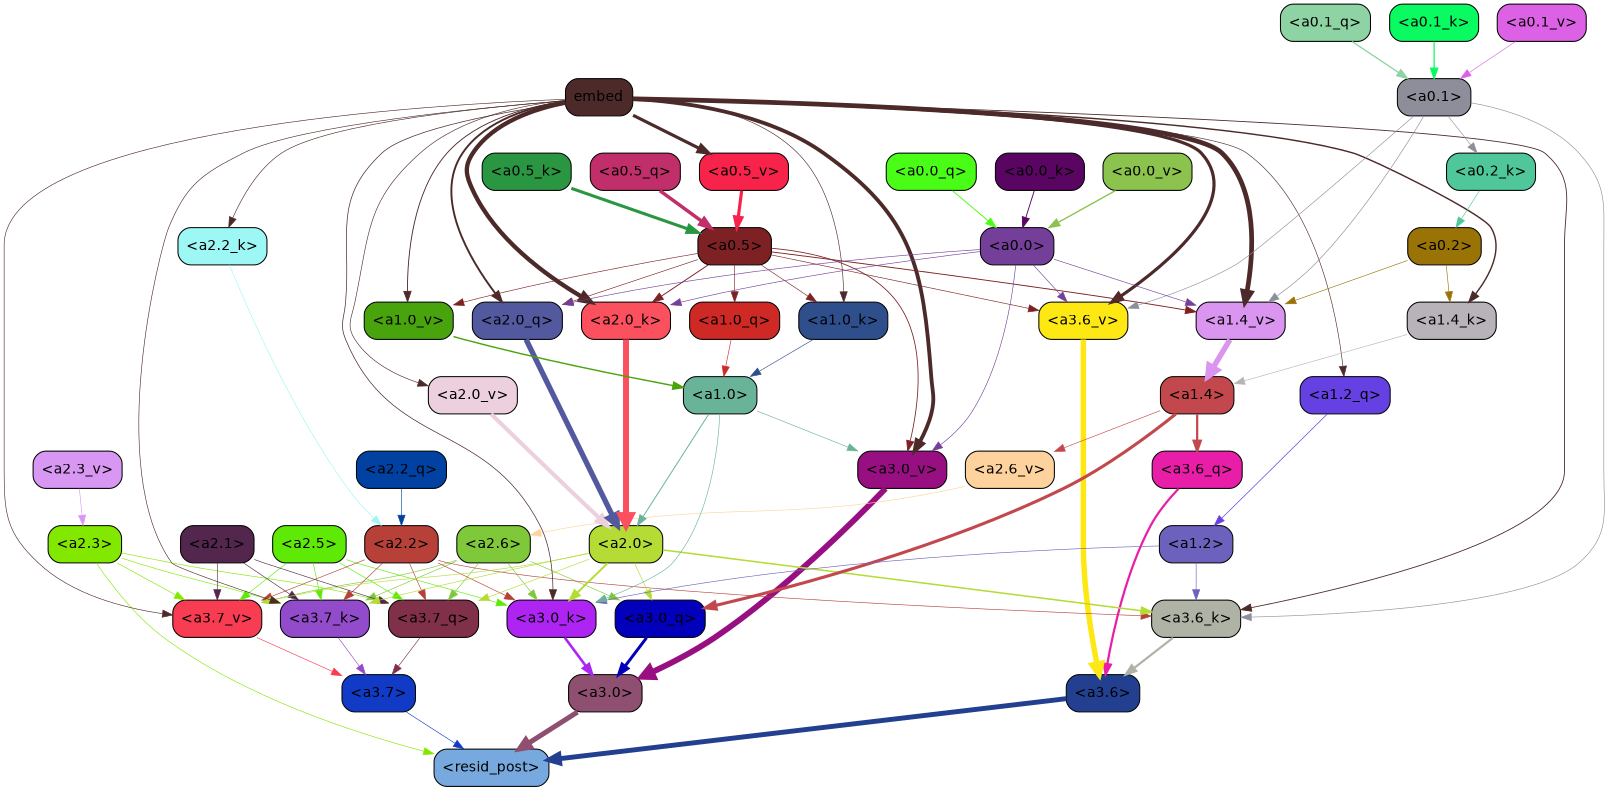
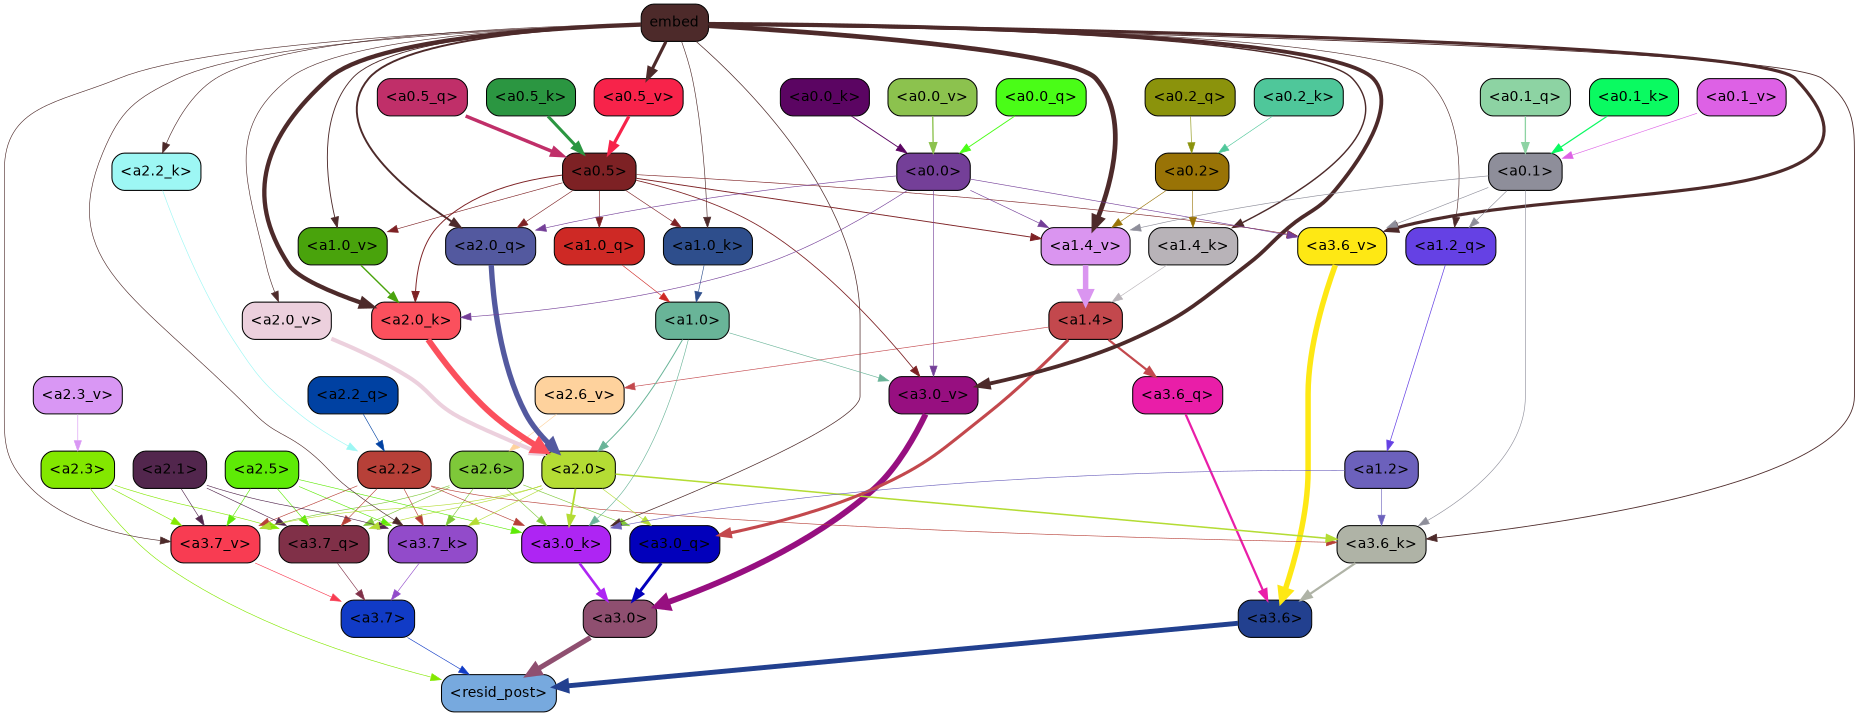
node "<a0.2_q>": added
edge "<a0.1>" -> "<a0.2_k>": now "<a0.1>" -> "<a1.2_q>"
edge "<a1.0_v>" -> "<a1.0>": now "<a1.0_v>" -> "<a2.0_k>"
edge "<a2.3>" -> "<a3.7_k>": removed
